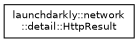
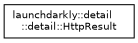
node "launchdarkly::network ::detail::HttpResult": label "launchdarkly::network ::detail::HttpResult" -> "launchdarkly::detail ::detail::HttpResult"
